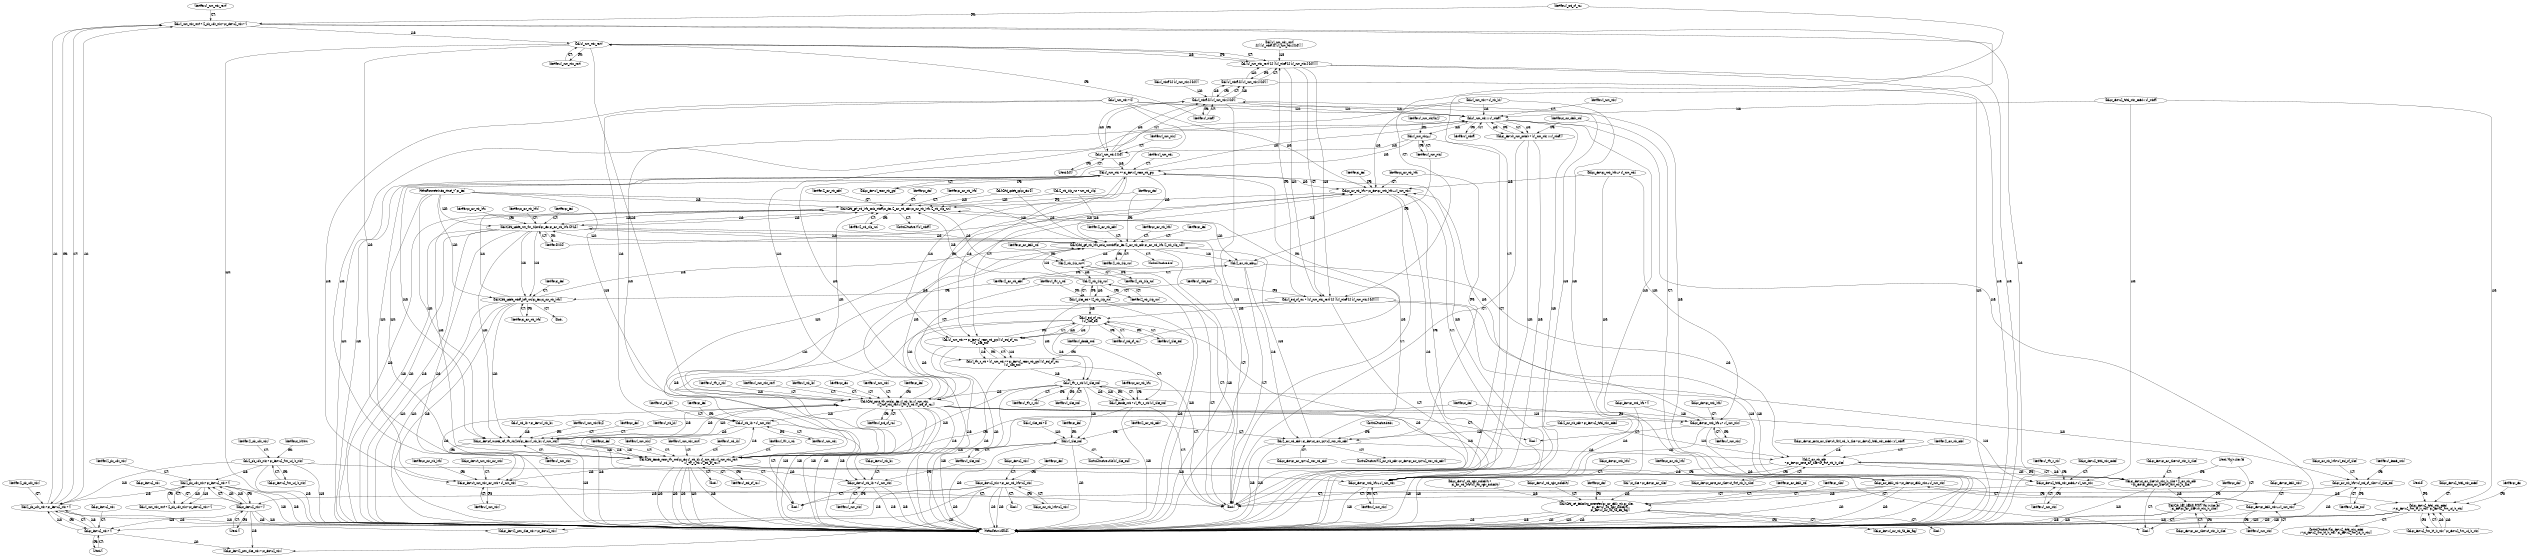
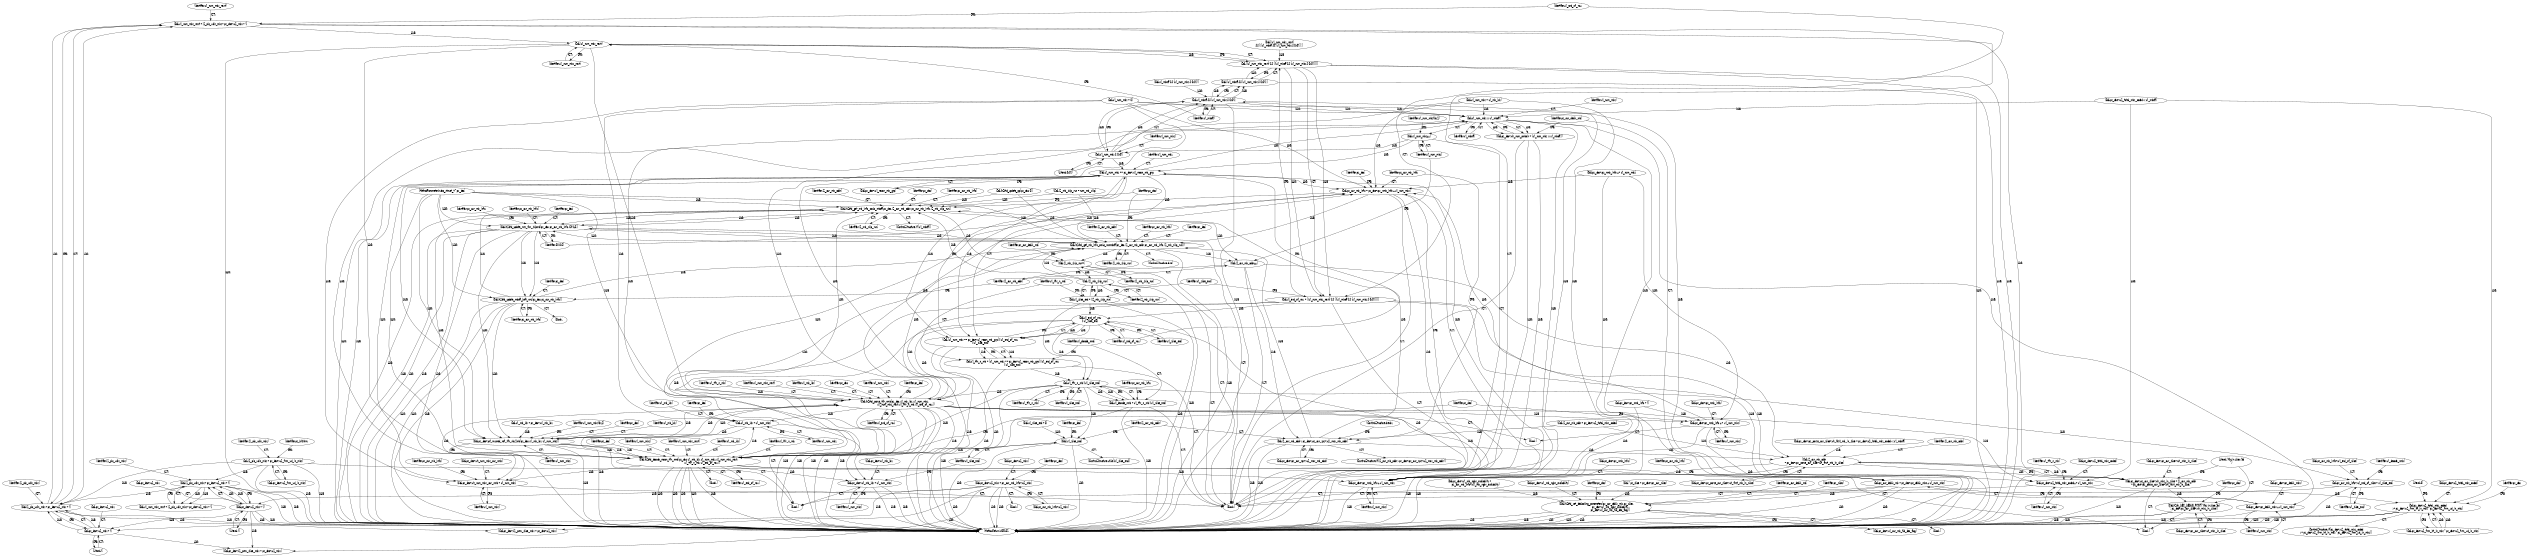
edge "(Call,u1_num_mbs >> u1_mbaff)" -> "(Call,u1_num_mbs++)": label "DDG: " -> "AST: "
edge "(Call,i2_cur_mb_addr > ps_dec->ps_cur_sps->u2_max_mb_addr)" -> "(Call,ps_dec->ps_cur_sps->u2_max_mb_addr)": added, label "CFG:"
